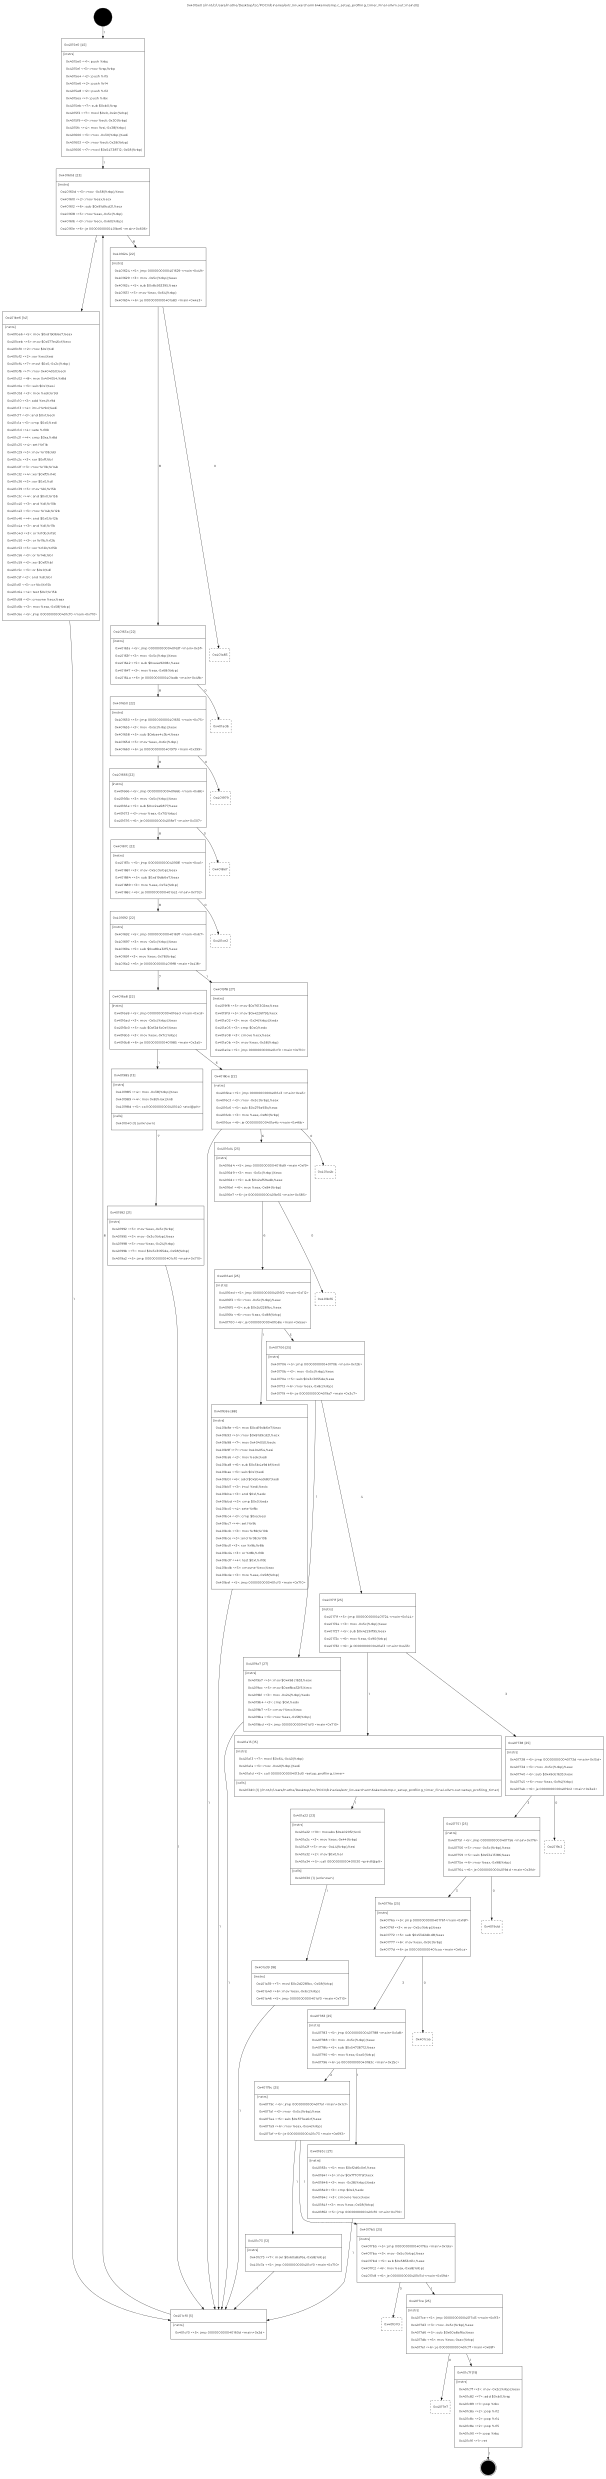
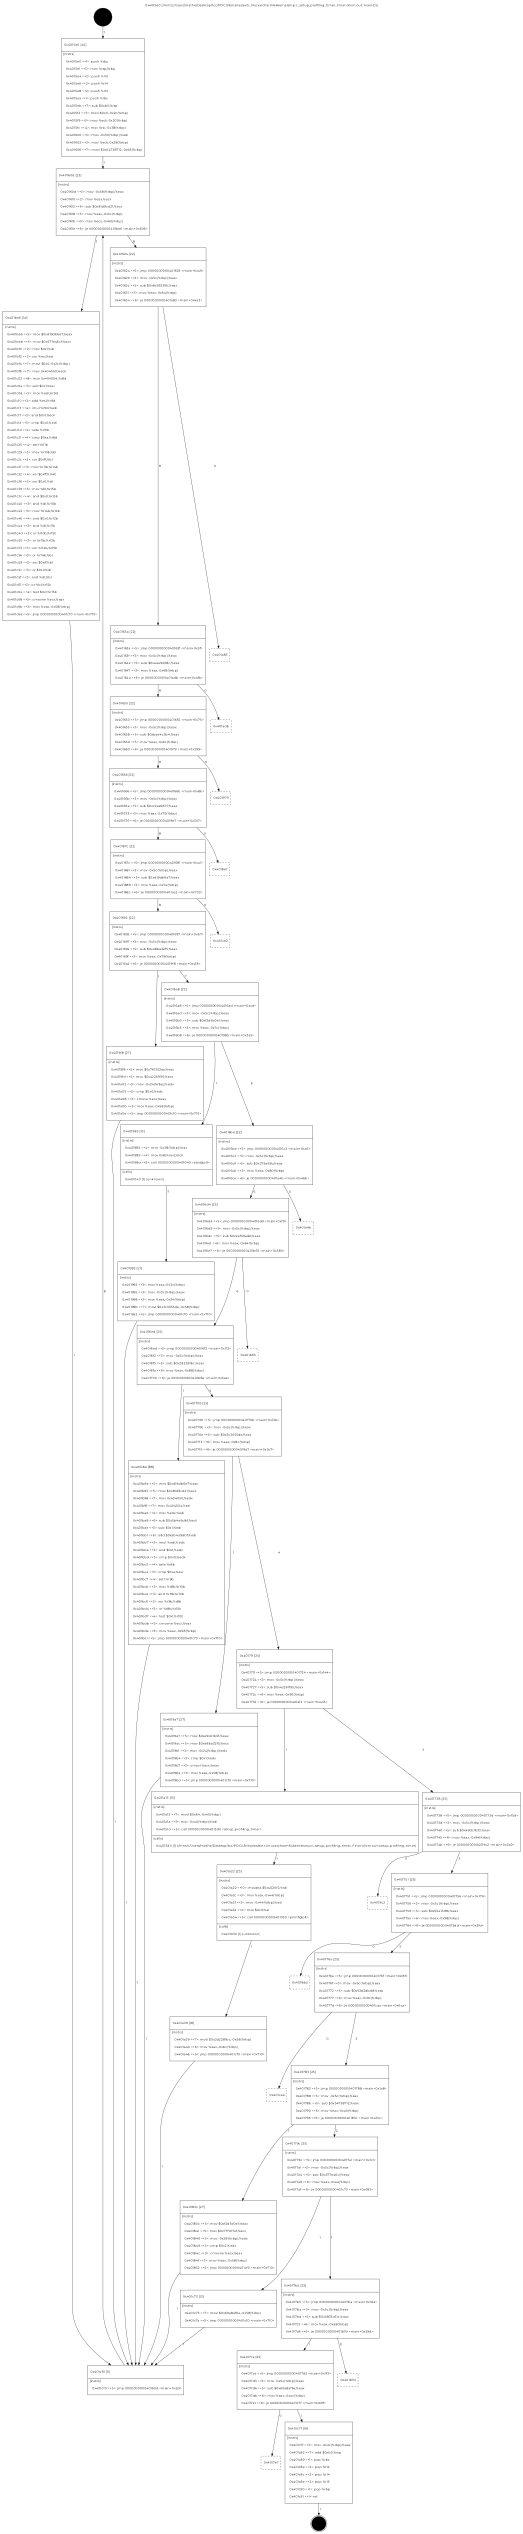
edge "0x4016be [22]" -> "0x401cf0 [5]": now "0x4019f8 [27]" -> "0x401cf0 [5]"
